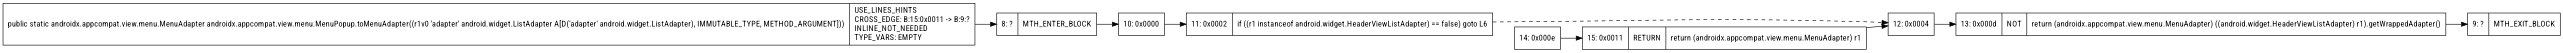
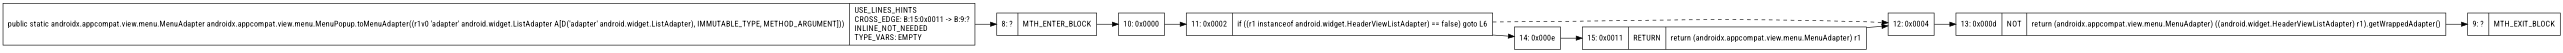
edge "11: 0x0002" -> "14: 0x000e": added
